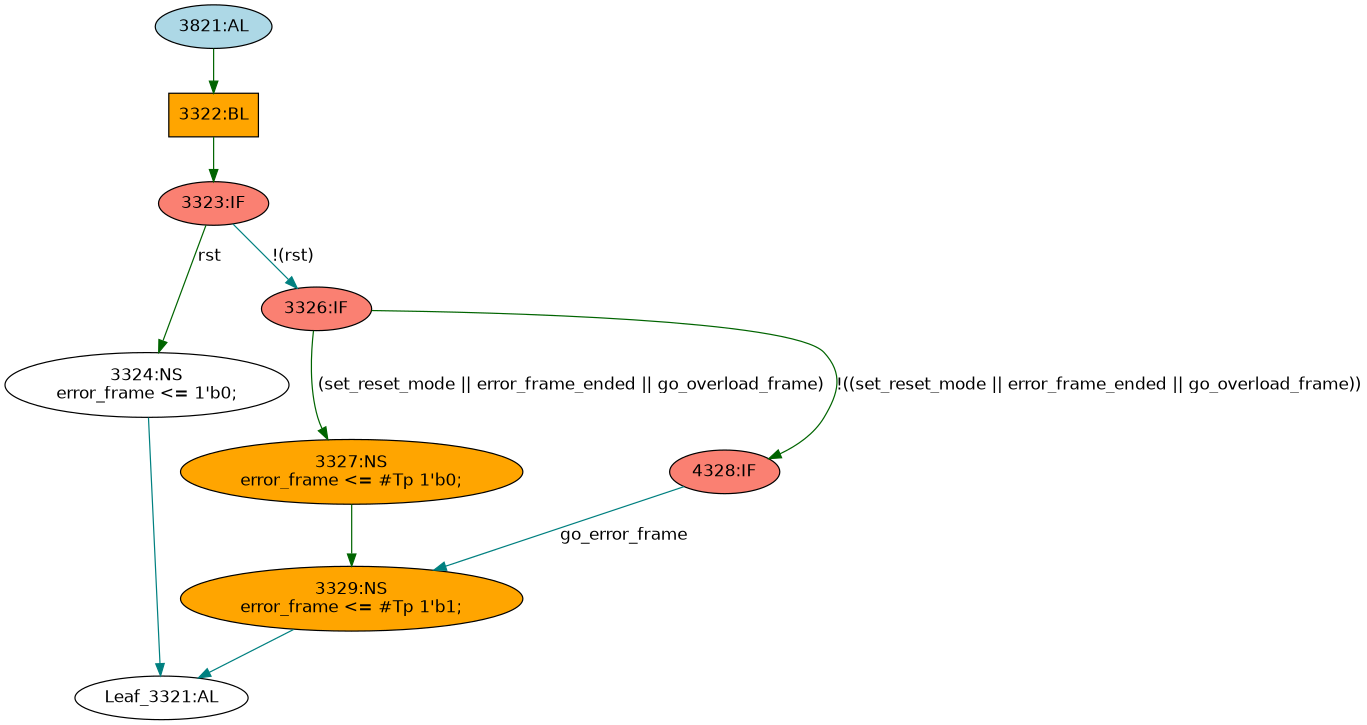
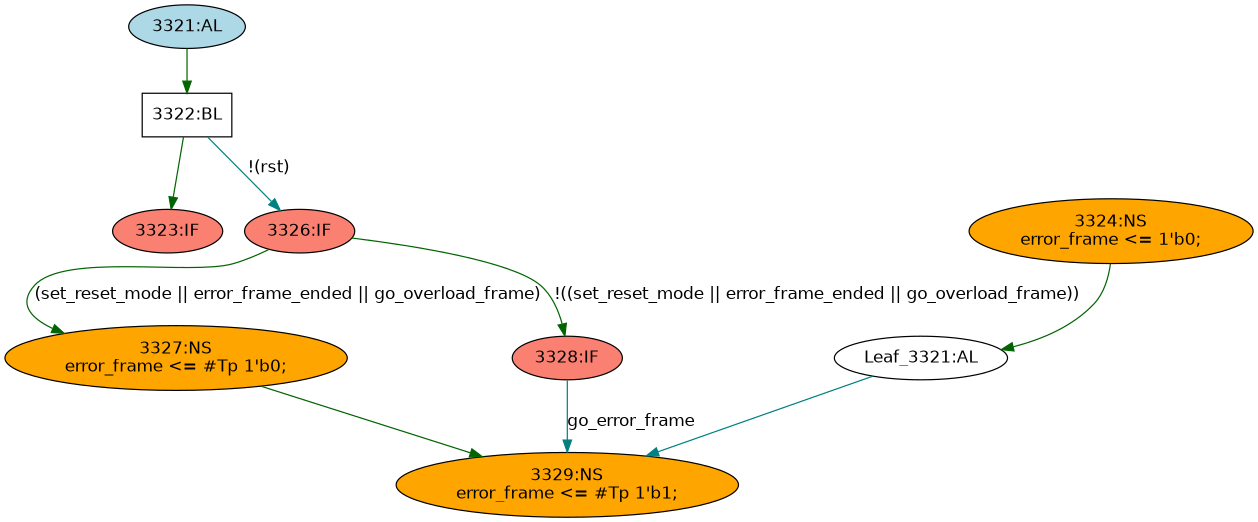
node "3821:AL": label "3821:AL" -> "3321:AL"
node "3322:BL": fillcolor orange -> white
edge "3323:IF" -> "3326:IF": now "3322:BL" -> "3326:IF"
edge "3323:IF" -> "3324:NS error_frame <= 1'b0;": removed, label "rst"
node "3324:NS error_frame <= 1'b0;": fillcolor white -> orange
node "4328:IF": label "4328:IF" -> "3328:IF"
edge "3324:NS error_frame <= 1'b0;" -> "Leaf_3321:AL": color teal -> darkgreen
edge "3329:NS error_frame <= #Tp 1'b1;" -> "Leaf_3321:AL": reversed
